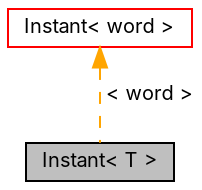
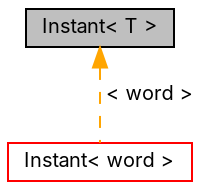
edge "Instant< T >" -> "Instant< word >": reversed
